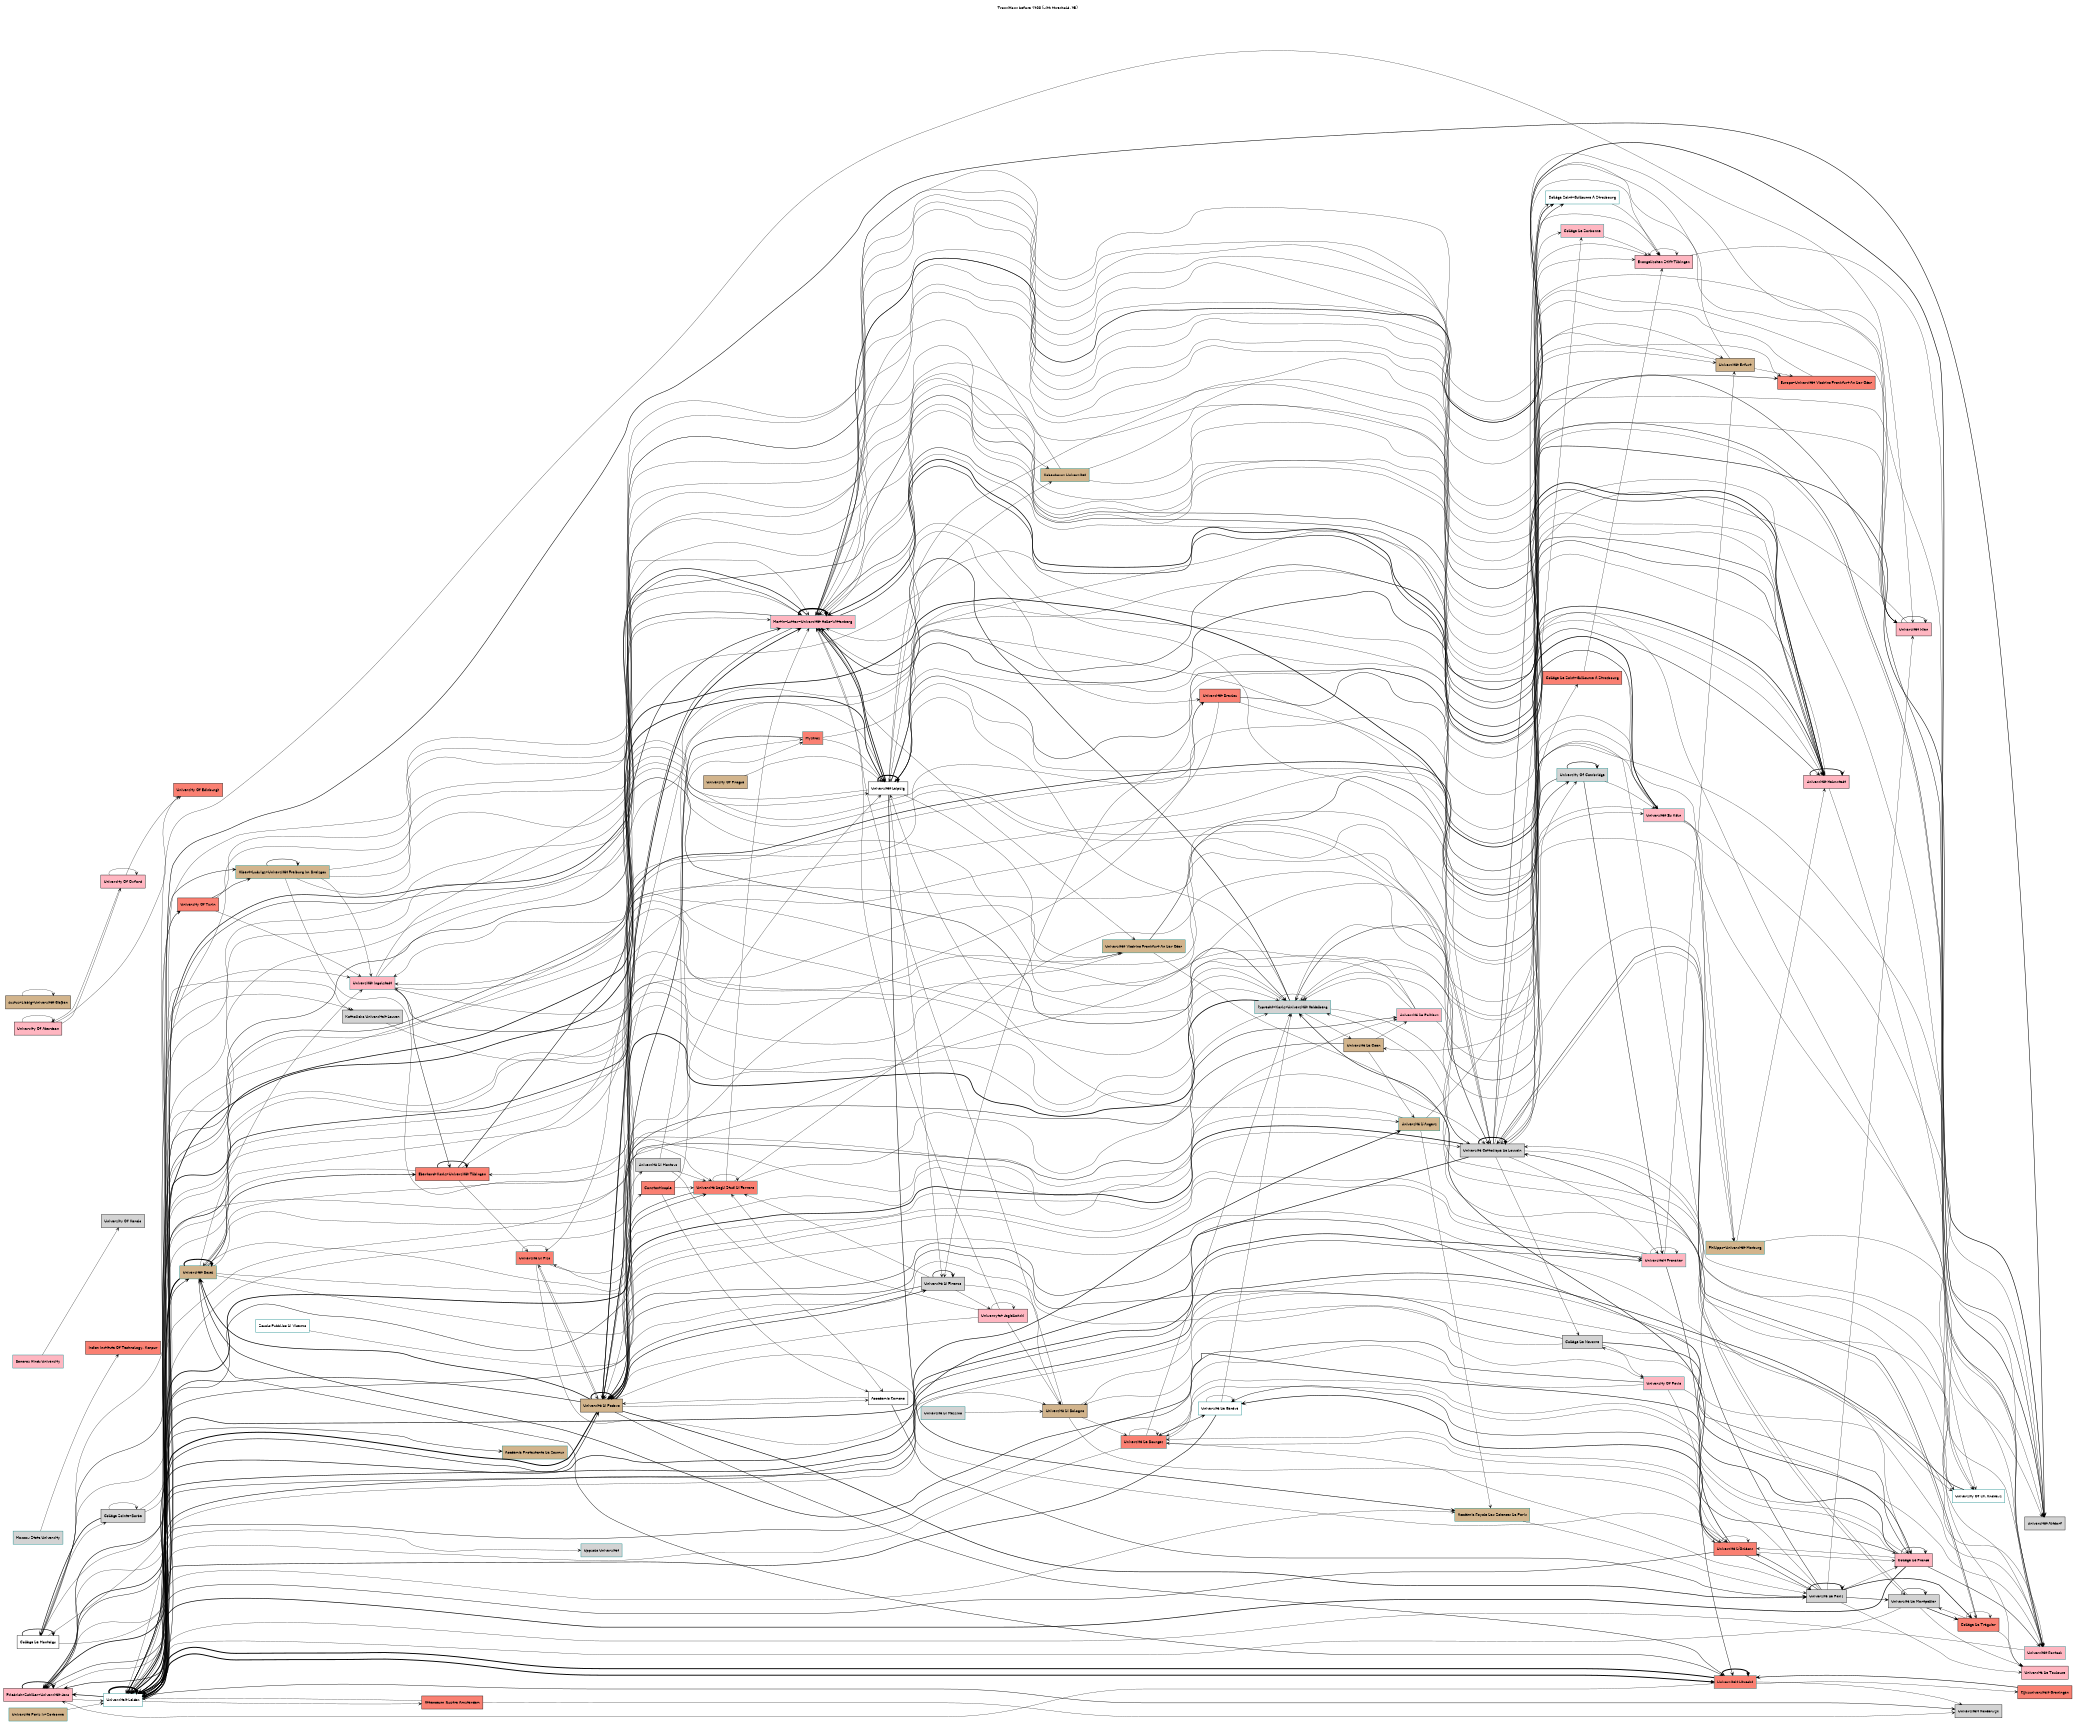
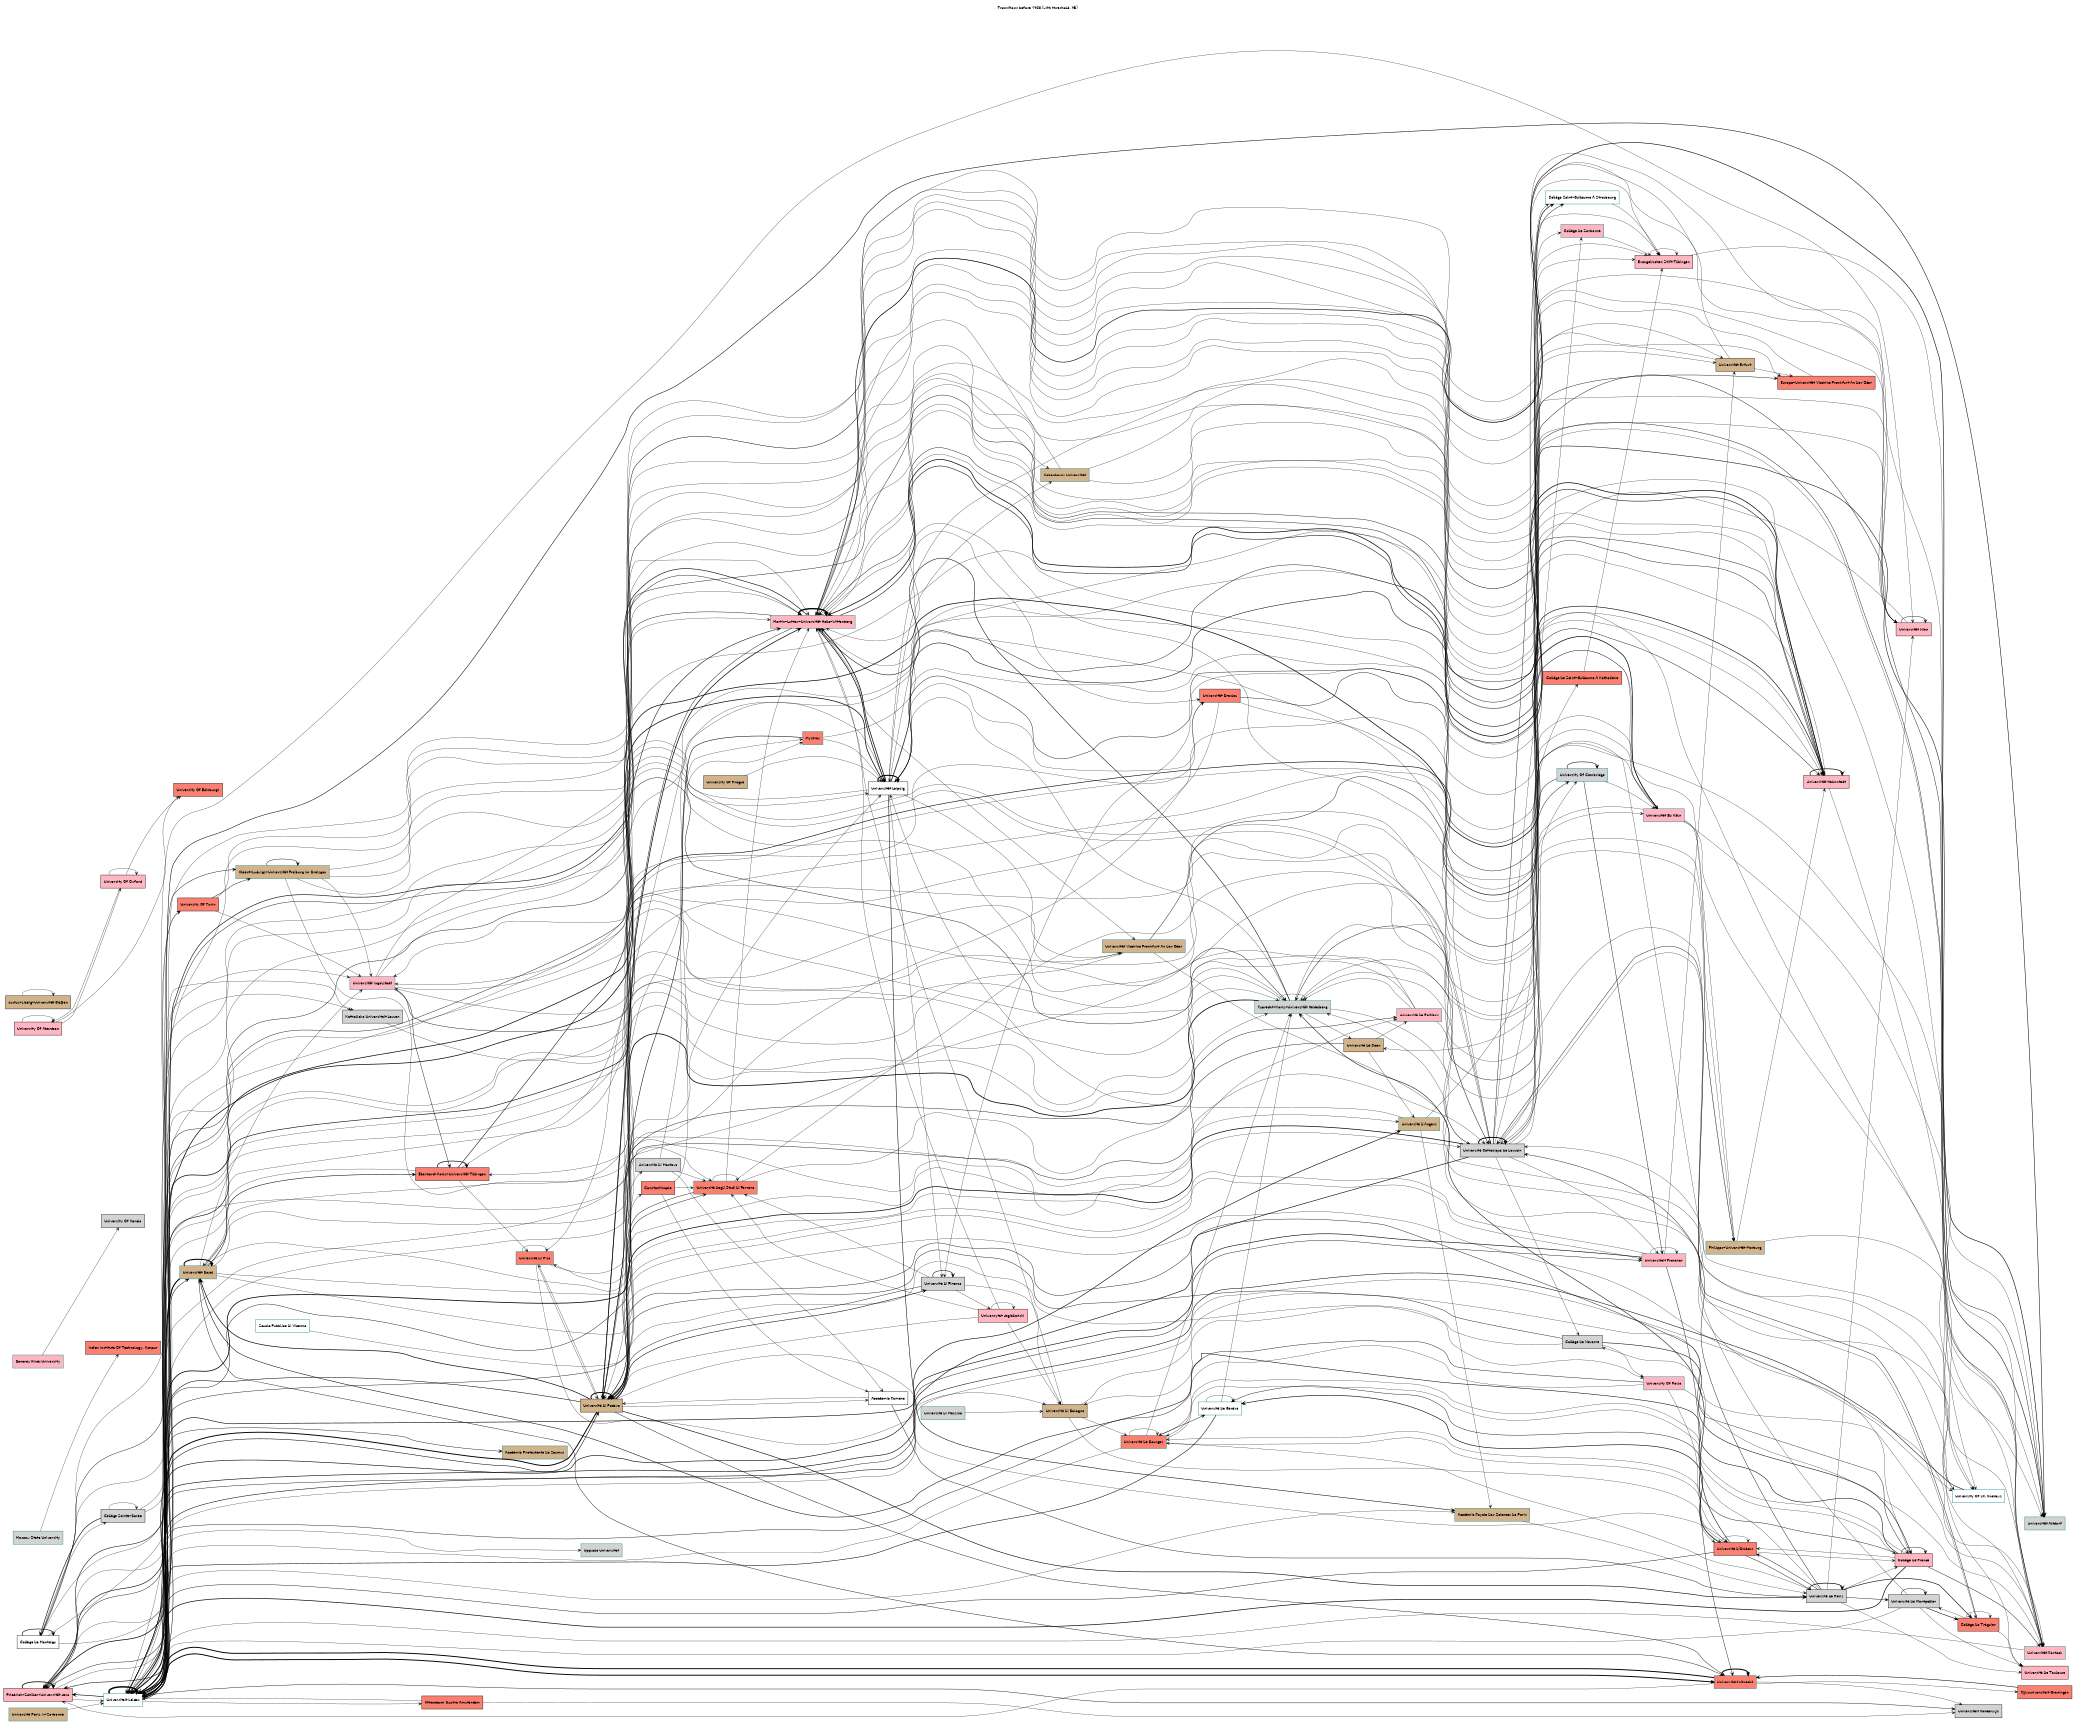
node "Collége De Saint-Guillaume À Strasbourg": label "Collége De Saint-Guillaume À Strasbourg" -> "Collége De Saint-Guillaume À Katholieke"
edge "Université Catholique De Louvain" -> "Université De Montpellier": now "Université Catholique De Louvain" -> "Philipps-Universität Marburg"
node "Universität Altdorf": color black -> teal
